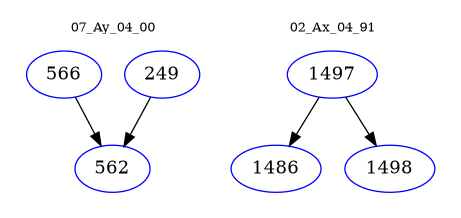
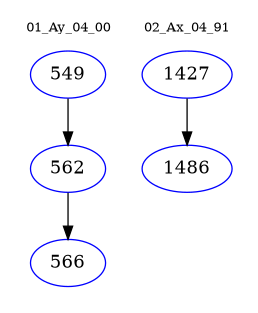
cluster "07_Ay_04_00": label "07_Ay_04_00" -> "01_Ay_04_00"
node "249": label "249" -> "549"
node "1497": label "1497" -> "1427"
edge "566" -> "562": reversed
node "1498": removed
